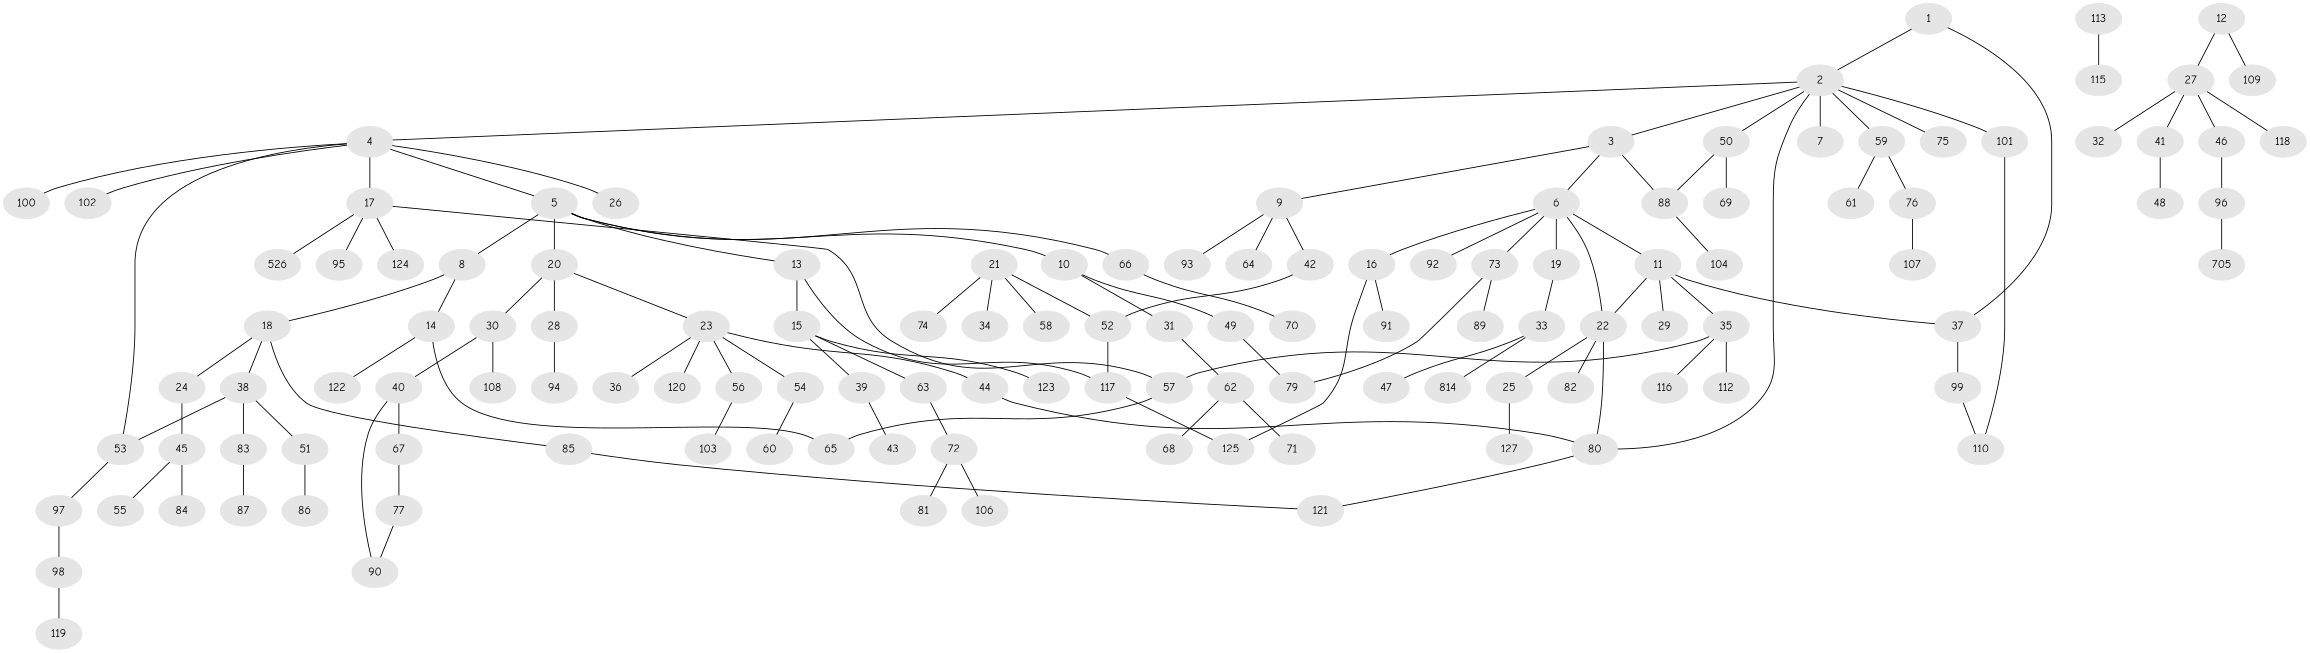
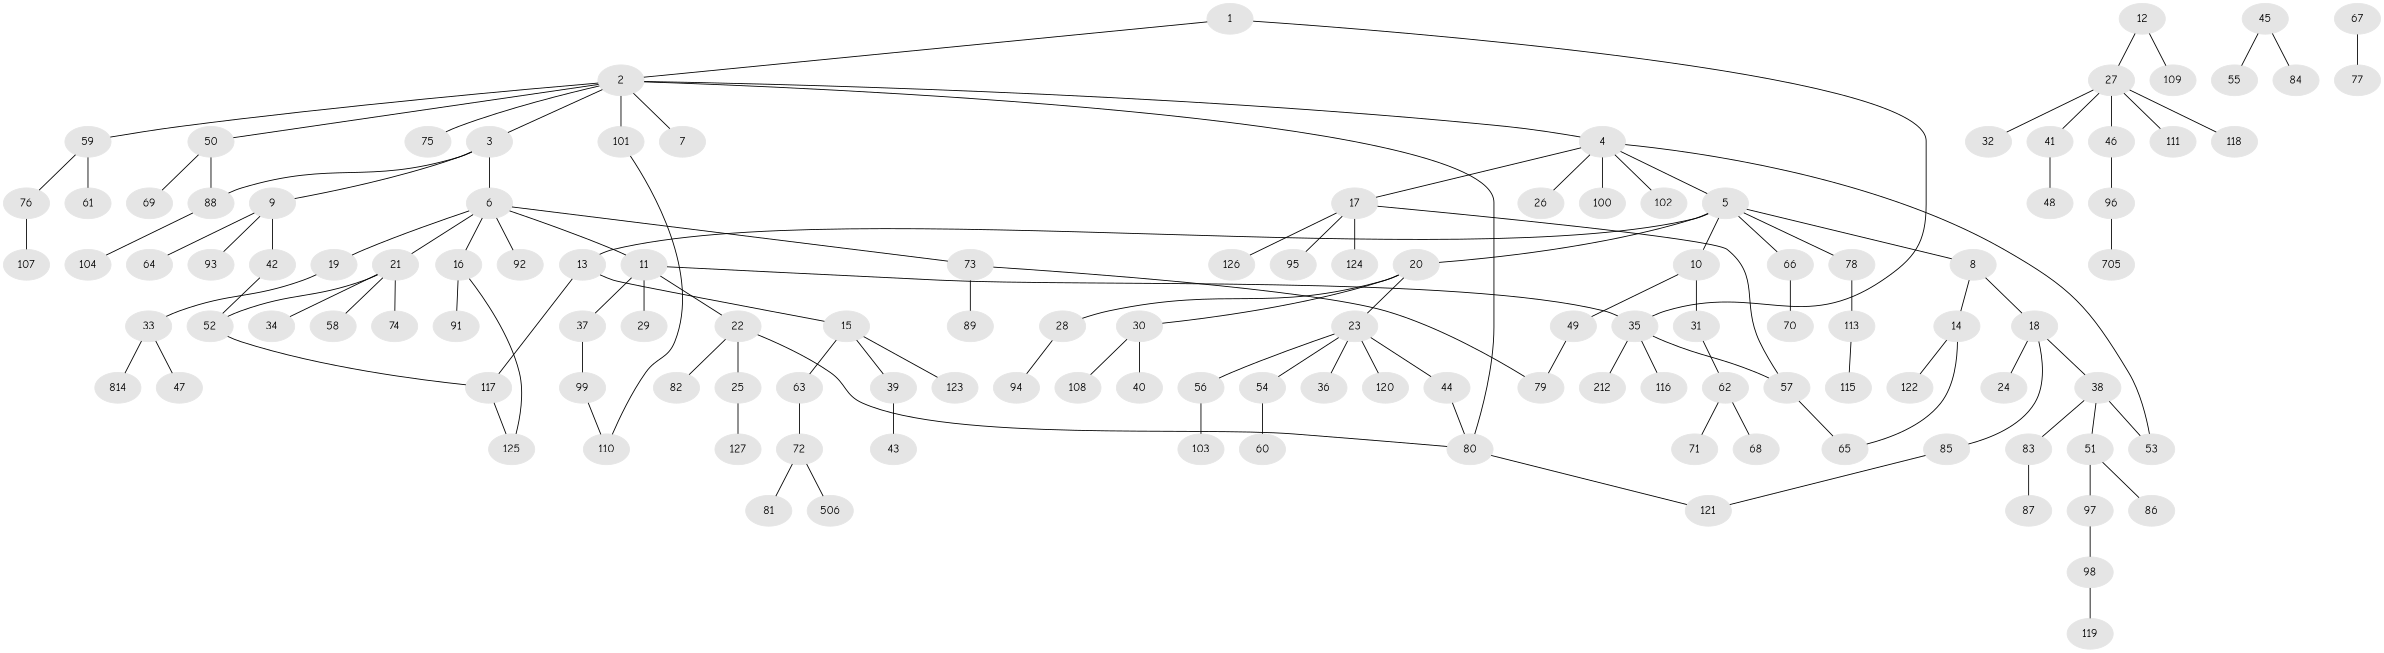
node "111": added
edge "1" -- "37": now "1" -- "35"
edge "6" -- "22": now "6" -- "21"
node "526": label "526" -> "126"
node "78": added
node "112": label "112" -> "212"
edge "24" -- "45": removed
edge "40" -- "67": removed
edge "53" -- "97": now "51" -- "97"
node "106": label "106" -> "506"
node "90": removed
